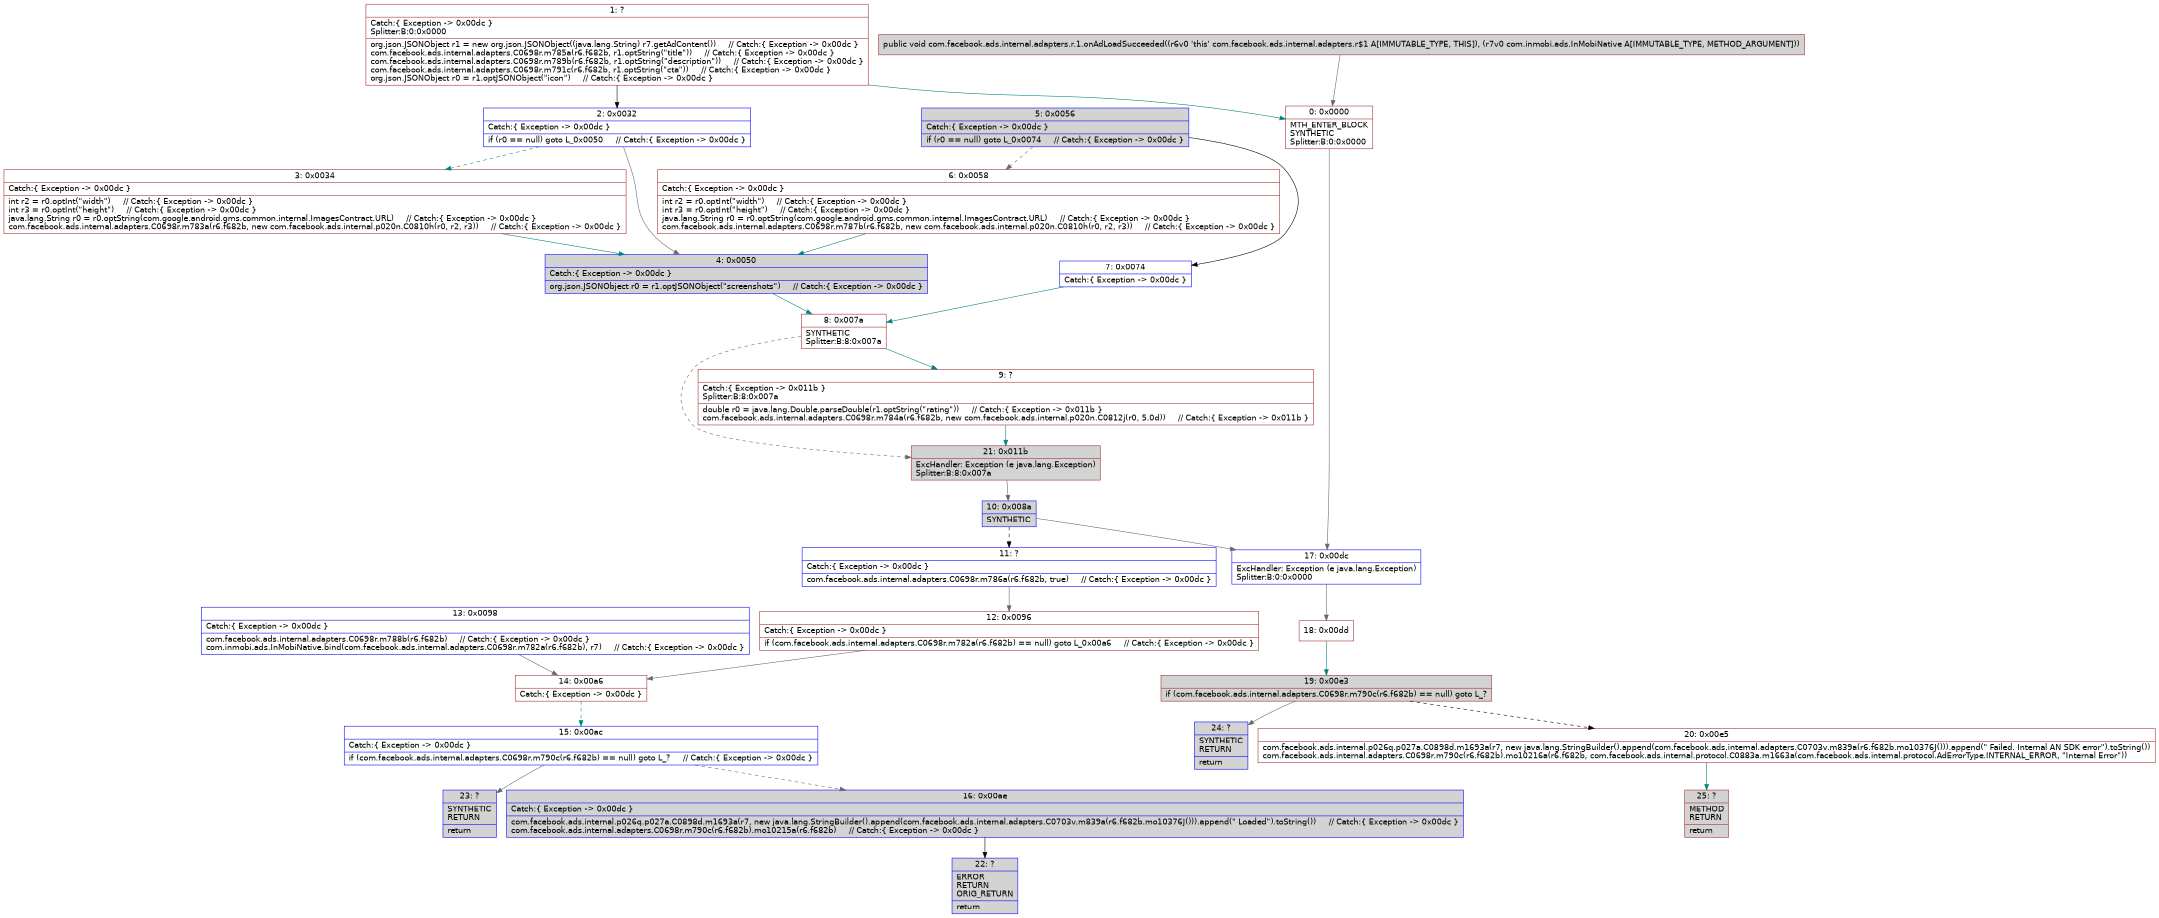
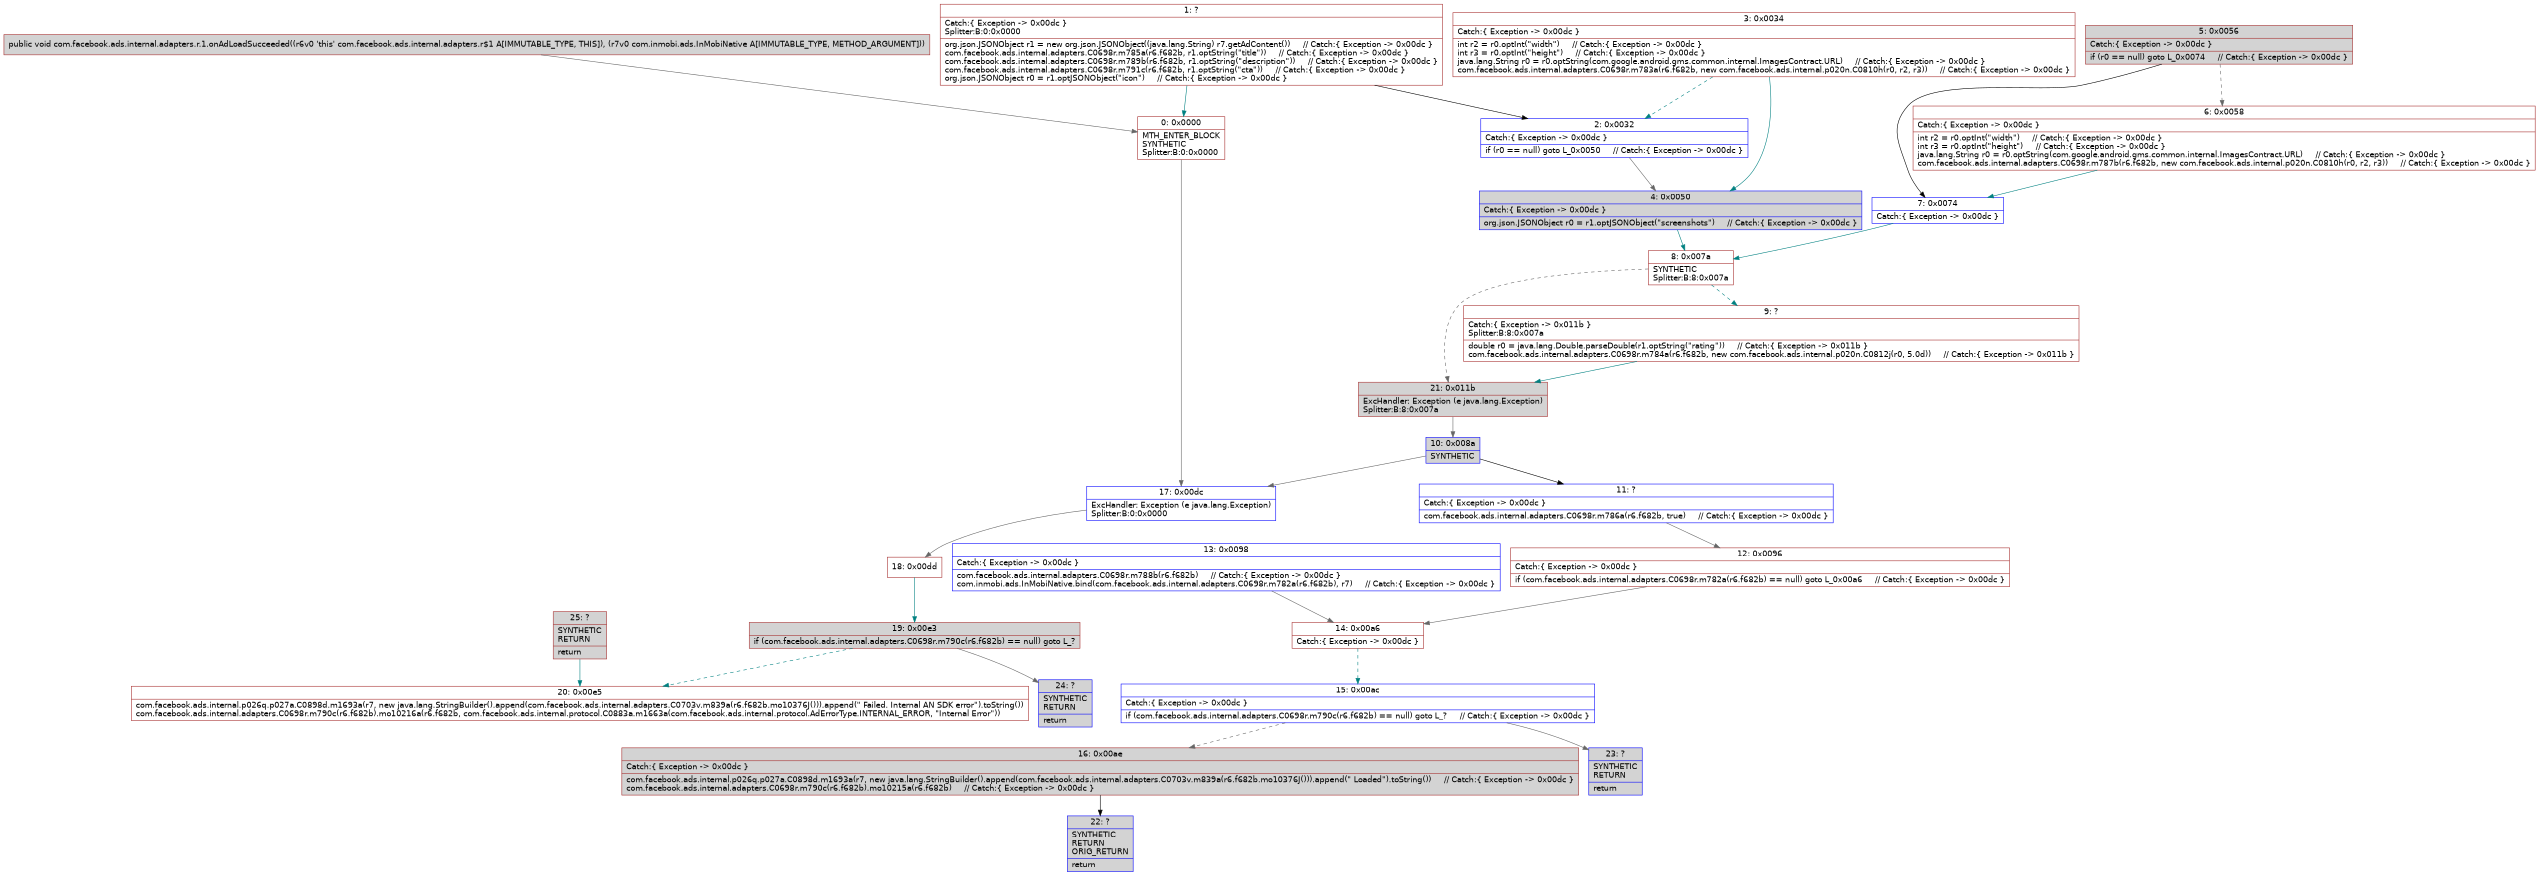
node "5: 0x0056": color blue -> brown
edge "2: 0x0032" -> "3: 0x0034": reversed
edge "6: 0x0058" -> "4: 0x0050": now "6: 0x0058" -> "7: 0x0074"
edge "8: 0x007a" -> "9: ?": style solid -> dashed
edge "10: 0x008a" -> "11: ?": style dashed -> solid
edge "19: 0x00e3" -> "20: 0x00e5": color black -> teal
edge "20: 0x00e5" -> "25: ?": reversed
node "25: ?": text "METHOD" -> "SYNTHETIC"
node "16: 0x00ae": color blue -> brown
node "22: ?": text "ERROR" -> "SYNTHETIC"
